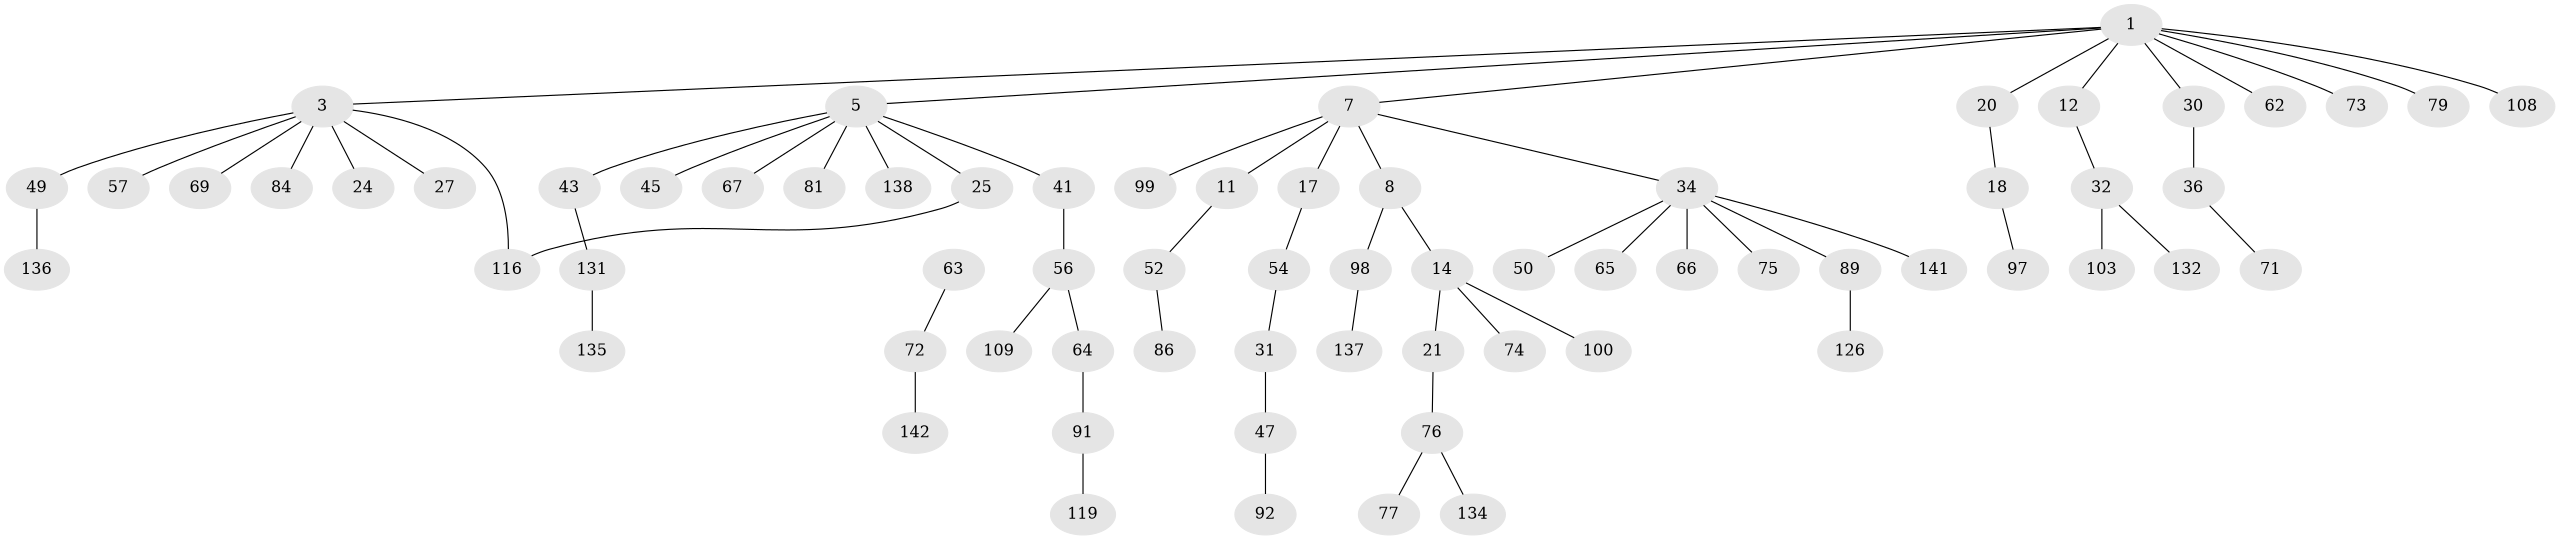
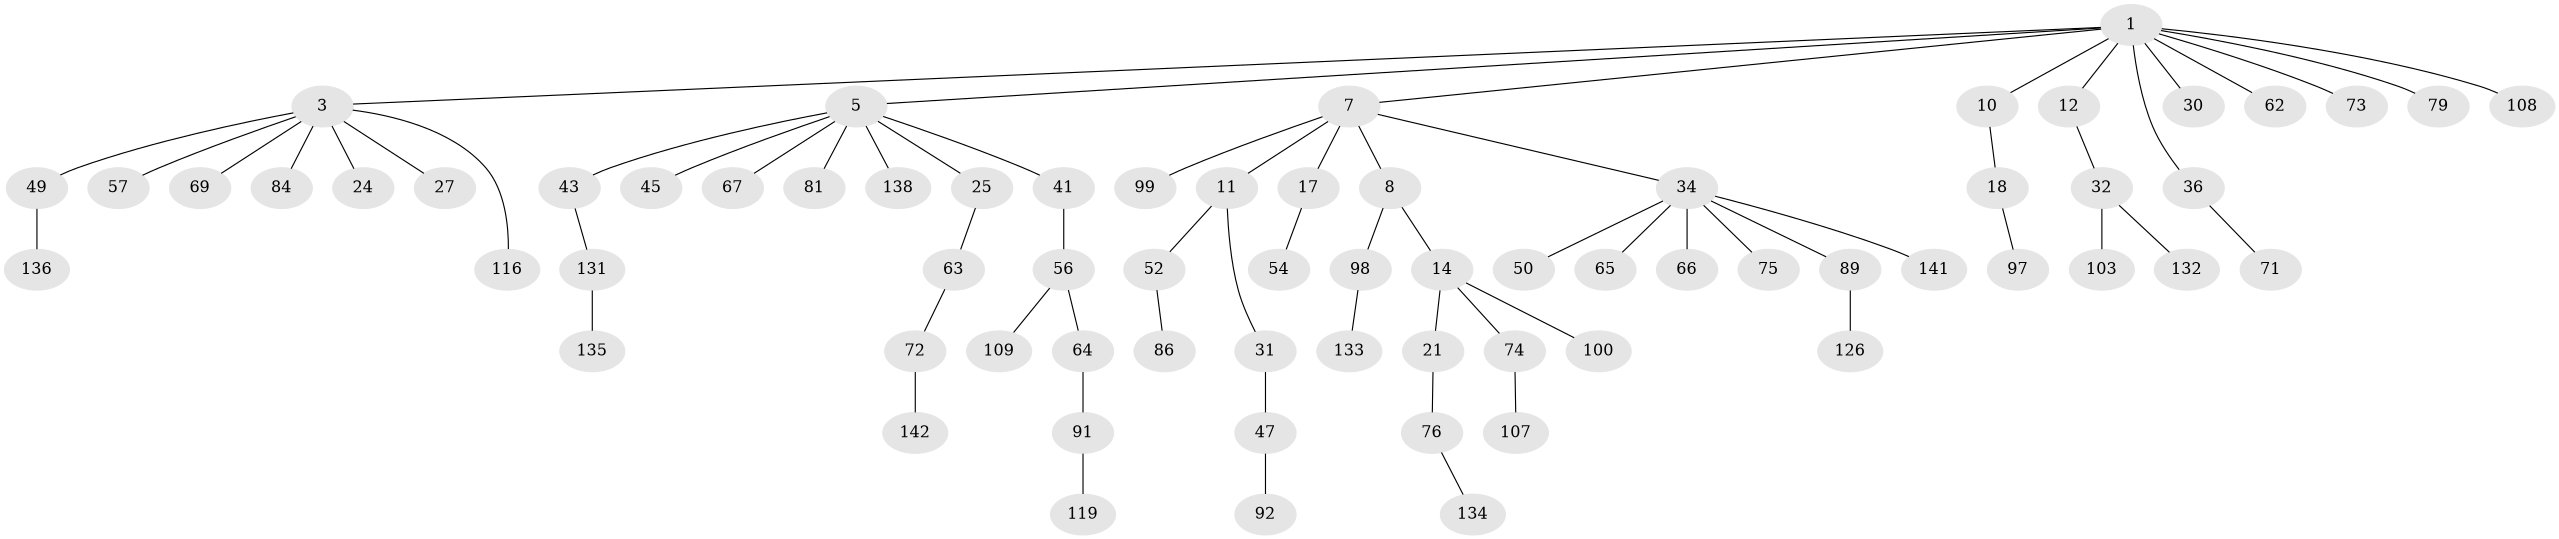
node "20": label "20" -> "10"
edge "30" -- "36": now "1" -- "36"
edge "25" -- "116": now "25" -- "63"
edge "54" -- "31": now "11" -- "31"
node "137": label "137" -> "133"
node "107": added
node "77": removed
